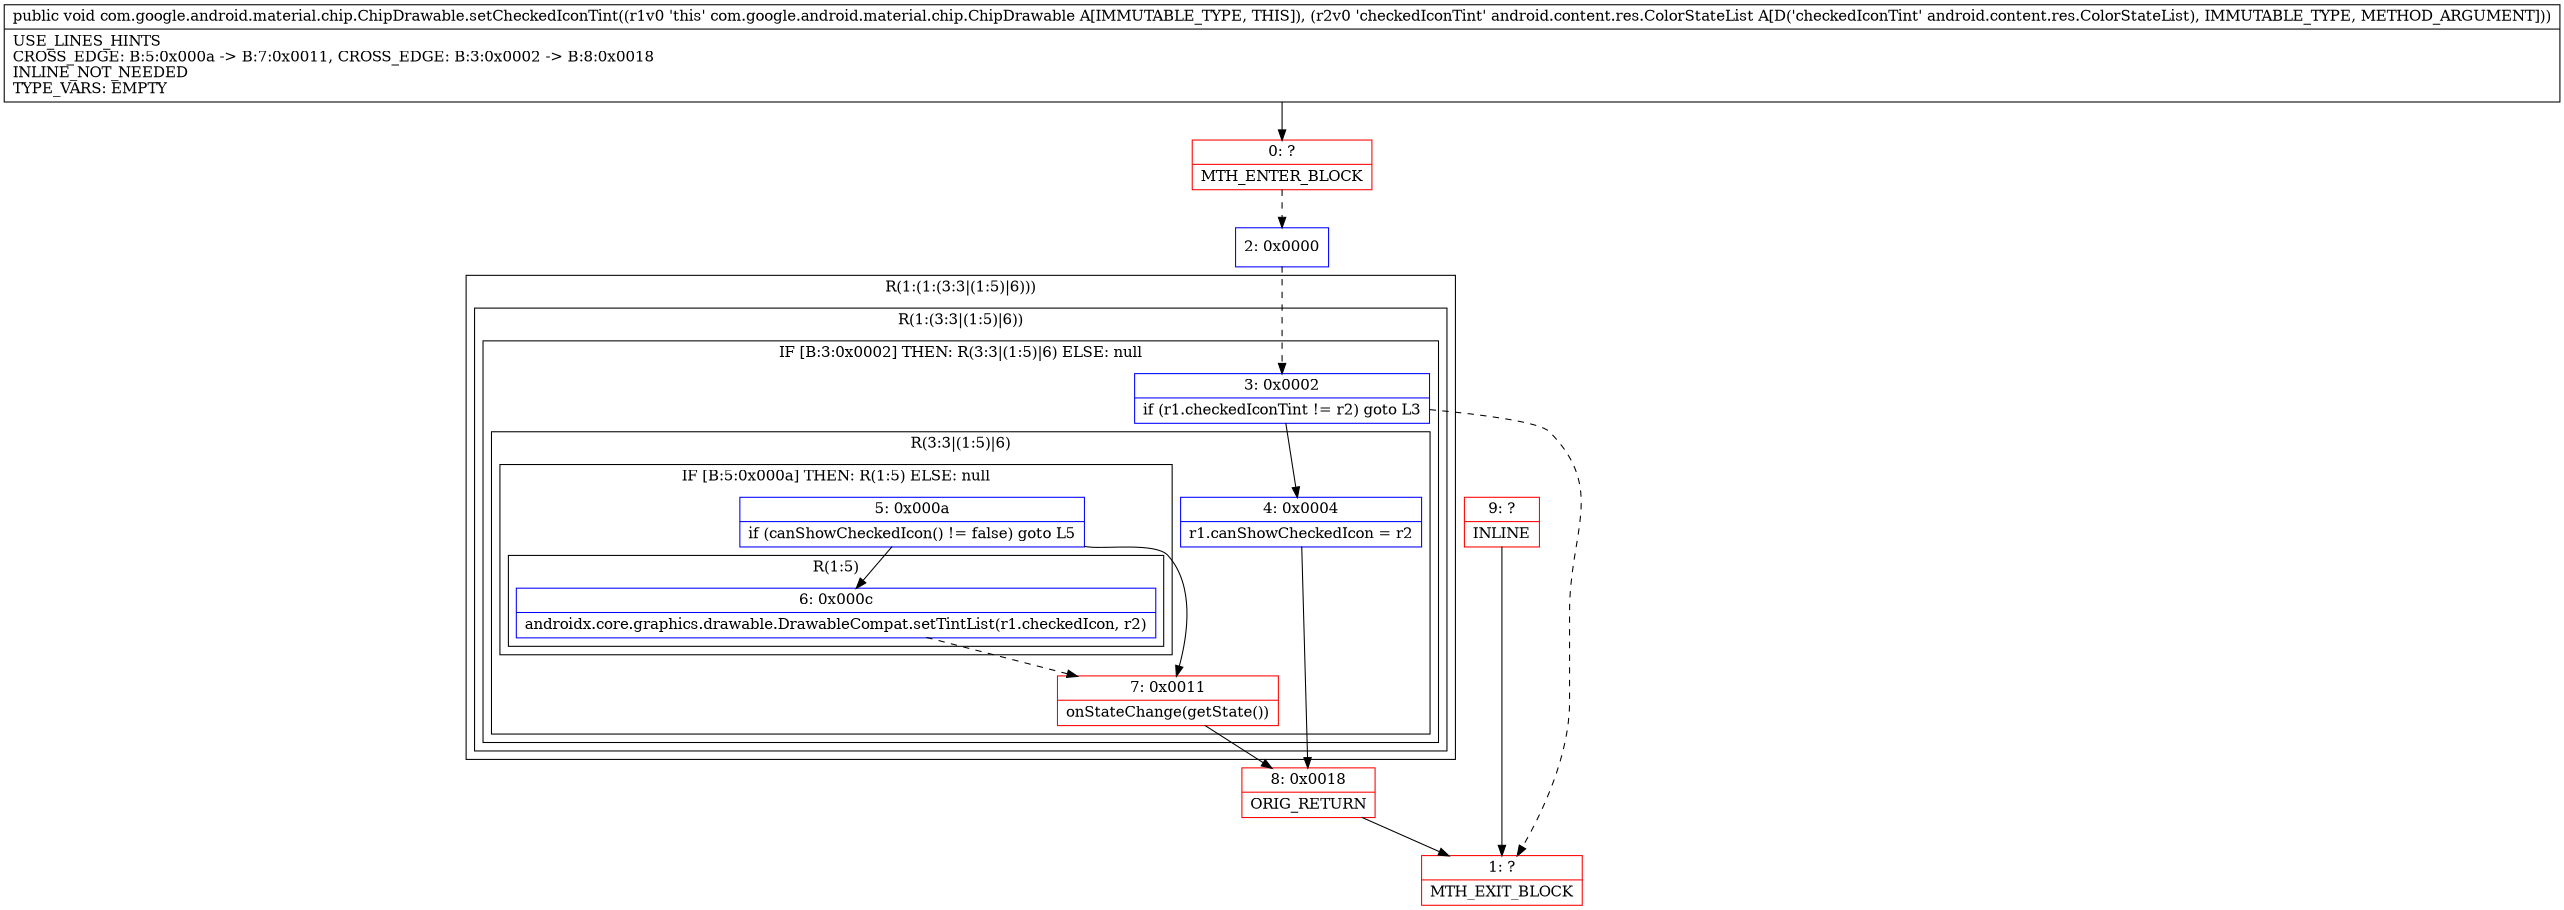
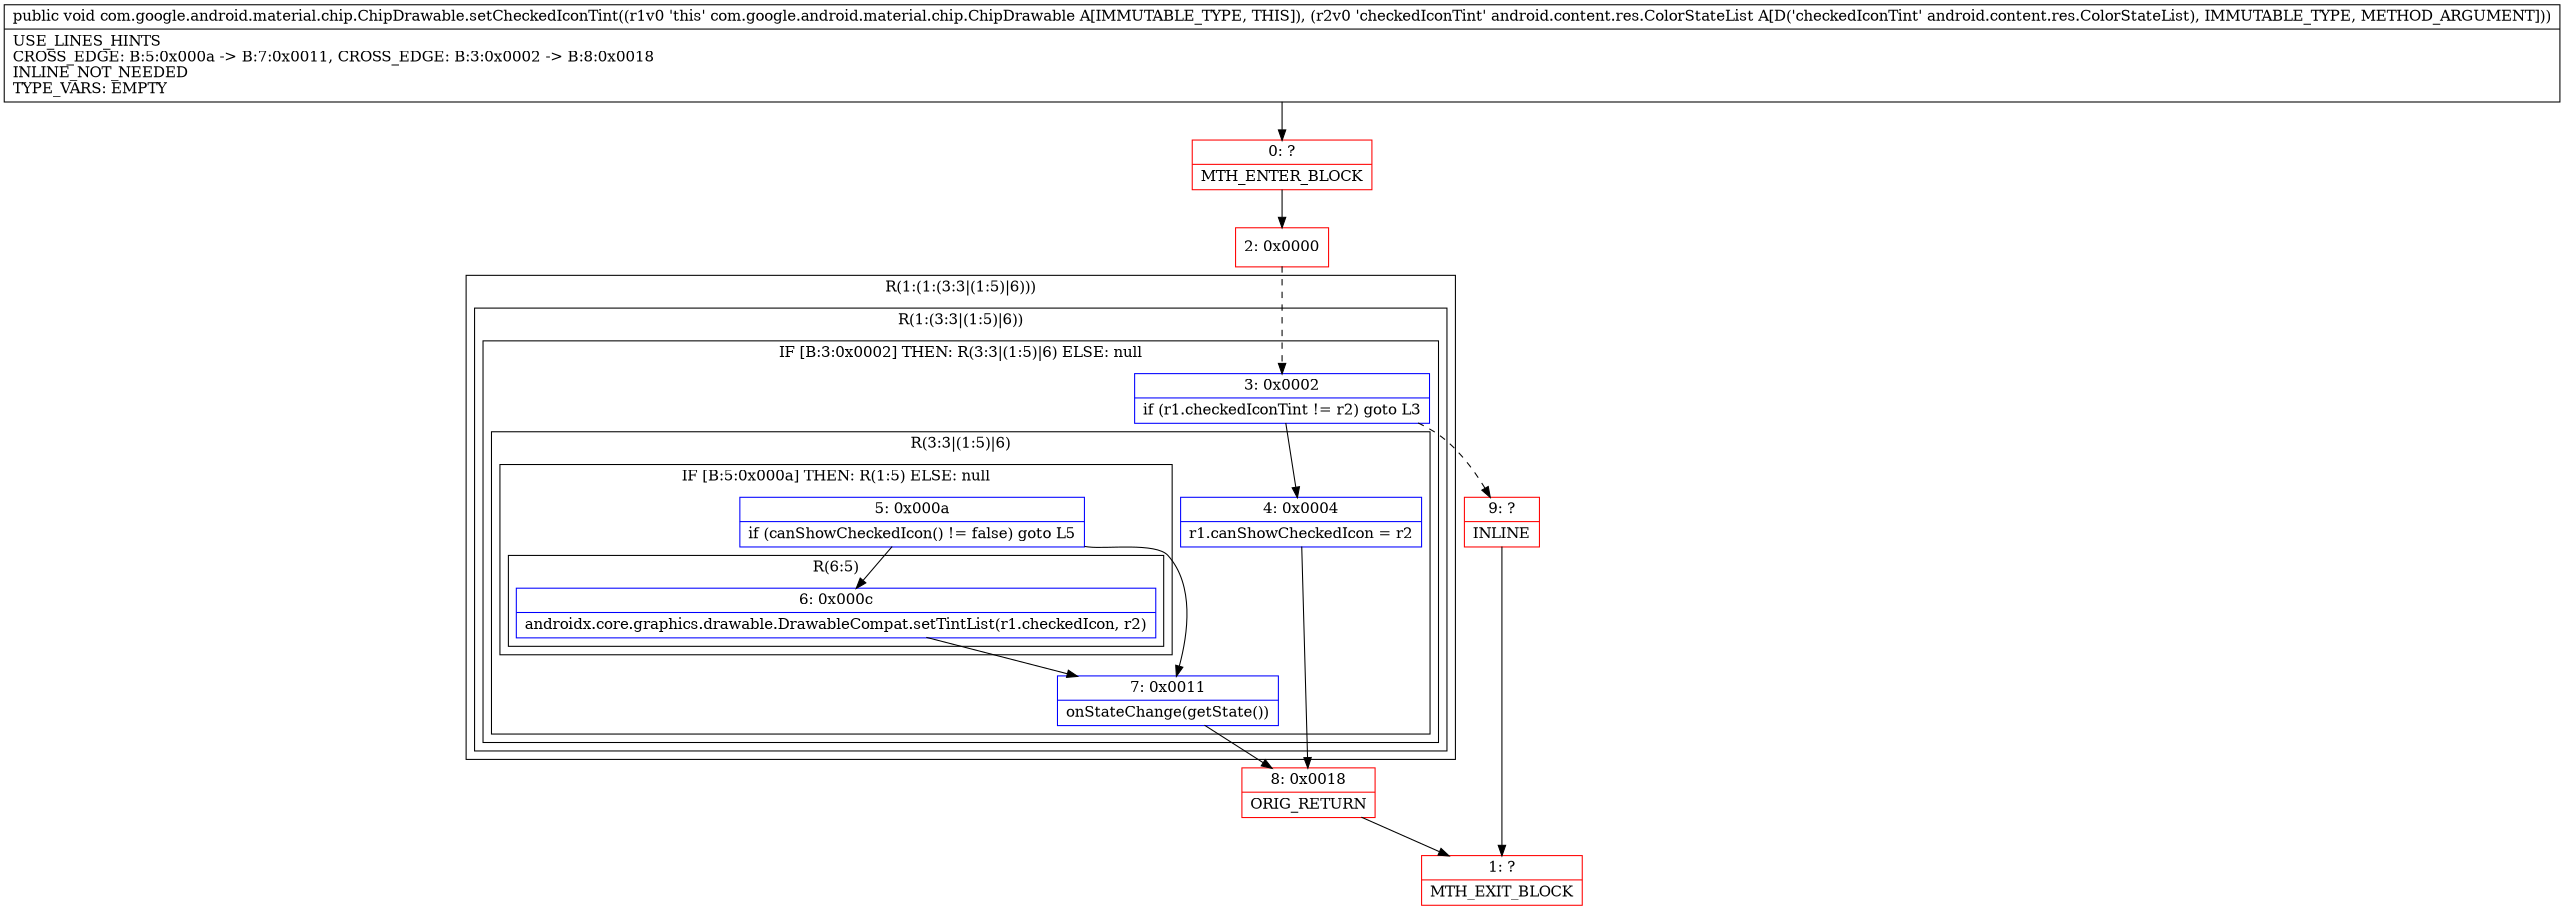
edge "0: ?" -> "2: 0x0000": style dashed -> solid
node "2: 0x0000": color blue -> red
cluster "R(1:5)": label "R(1:5)" -> "R(6:5)"
edge "3: 0x0002" -> "1: ?": now "3: 0x0002" -> "9: ?"
edge "6: 0x000c" -> "7: 0x0011": style dashed -> solid
node "7: 0x0011": color red -> blue
